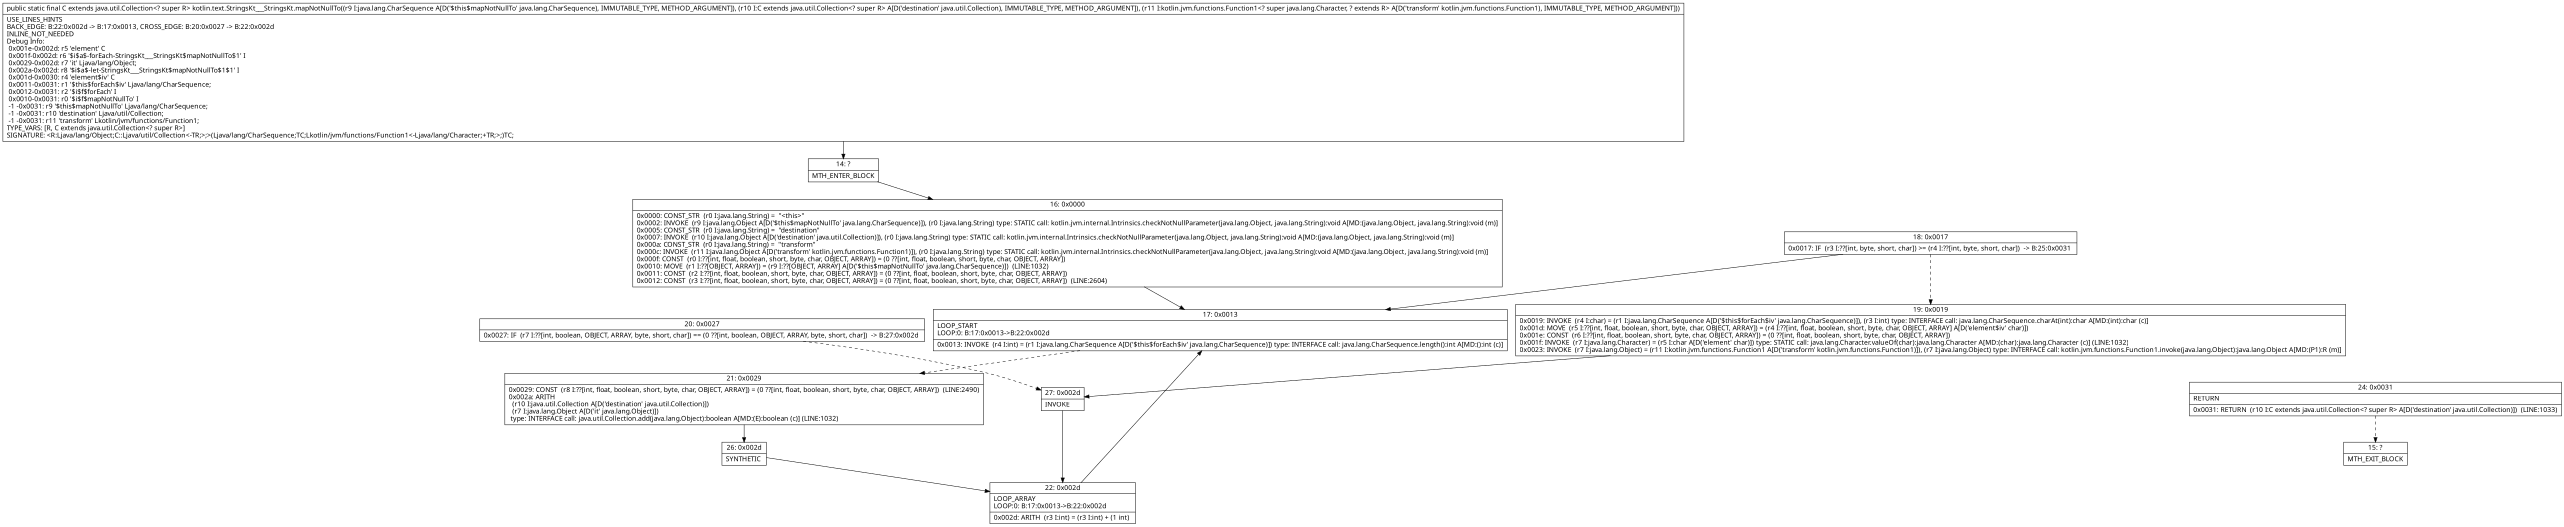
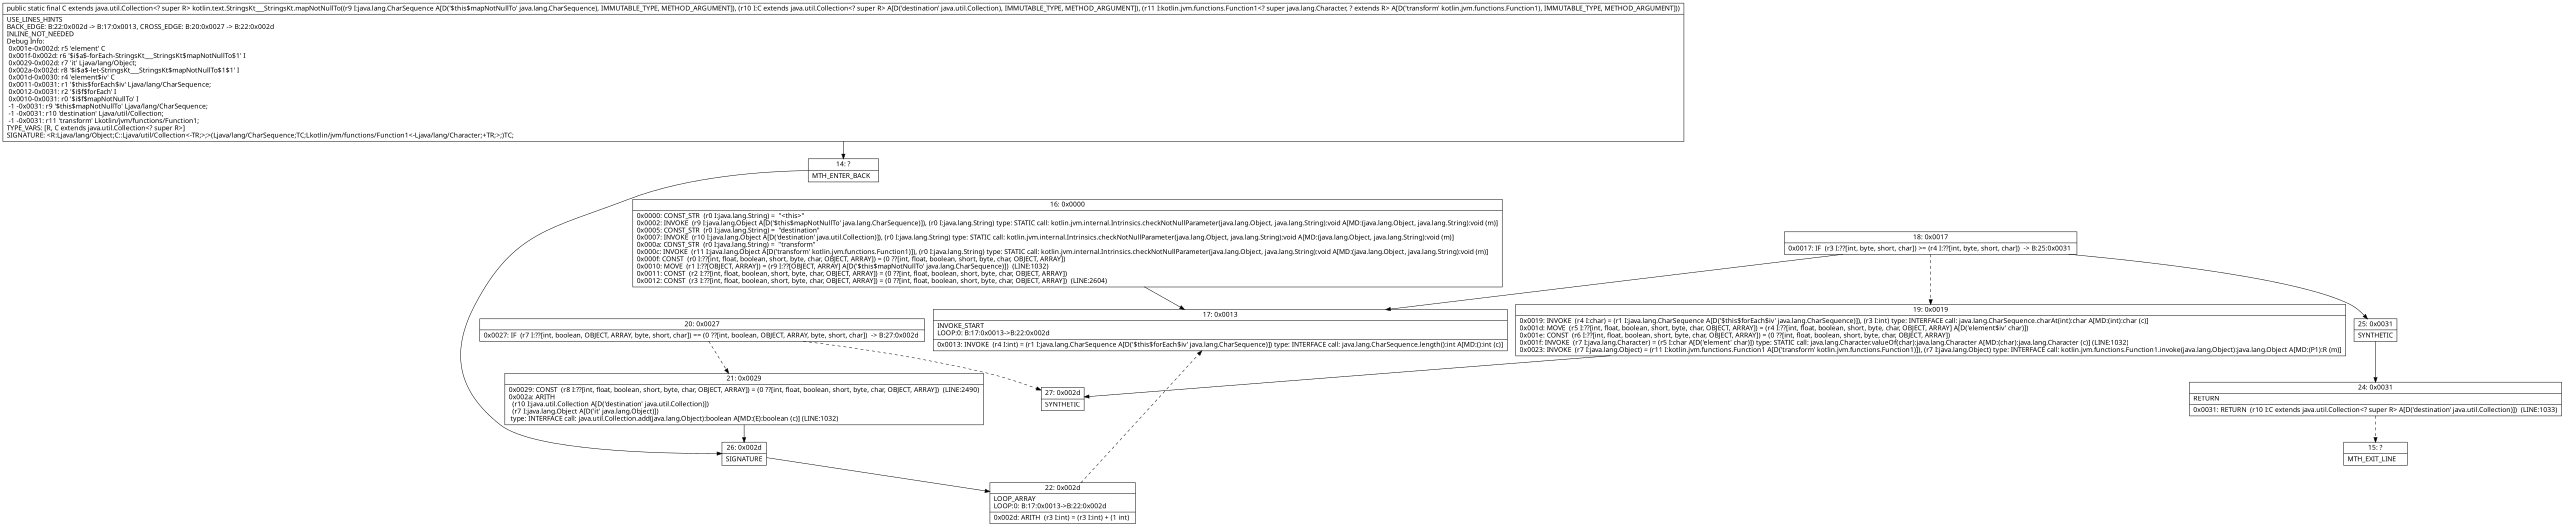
node "14: ?": text "MTH_ENTER_BLOCK" -> "MTH_ENTER_BACK"
edge "14: ?" -> "16: 0x0000": now "14: ?" -> "26: 0x002d"
node "17: 0x0013": text "LOOP_START" -> "INVOKE_START"
node "25: 0x0031": added
edge "17: 0x0013" -> "21: 0x0029": now "20: 0x0027" -> "21: 0x0029"
node "27: 0x002d": text "INVOKE" -> "SYNTHETIC"
edge "22: 0x002d" -> "17: 0x0013": style solid -> dashed
edge "27: 0x002d" -> "22: 0x002d": removed
node "26: 0x002d": text "SYNTHETIC" -> "SIGNATURE"
node "15: ?": text "MTH_EXIT_BLOCK" -> "MTH_EXIT_LINE"
